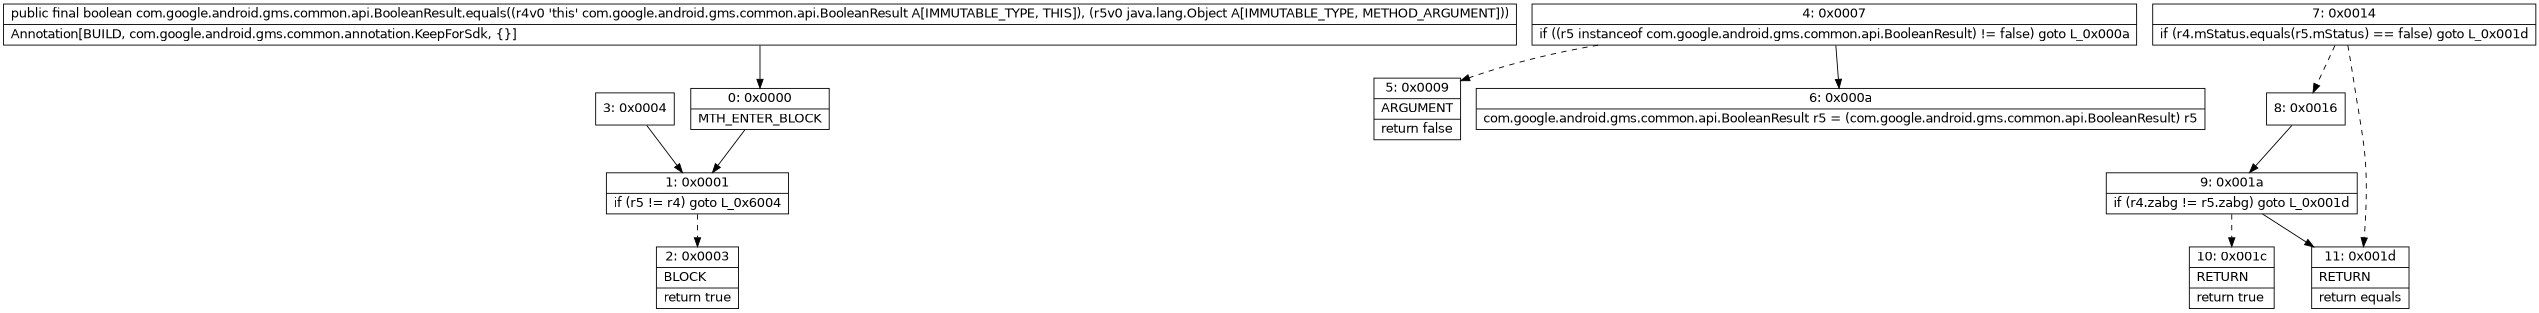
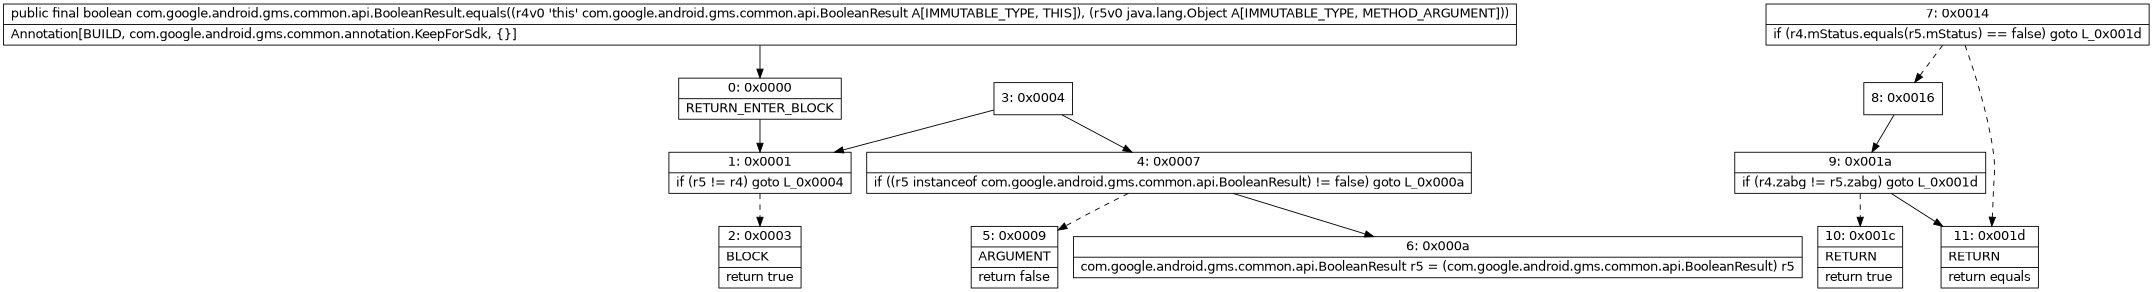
node "0: 0x0000": text "MTH_ENTER_BLOCK" -> "RETURN_ENTER_BLOCK"
edge "3: 0x0004" -> "4: 0x0007": added
node "1: 0x0001": text "if (r5 != r4) goto L_0x6004" -> "if (r5 != r4) goto L_0x0004"
